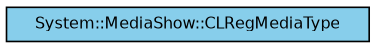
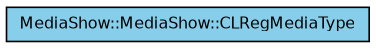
node "System::MediaShow::CLRegMediaType": label "System::MediaShow::CLRegMediaType" -> "MediaShow::MediaShow::CLRegMediaType"
